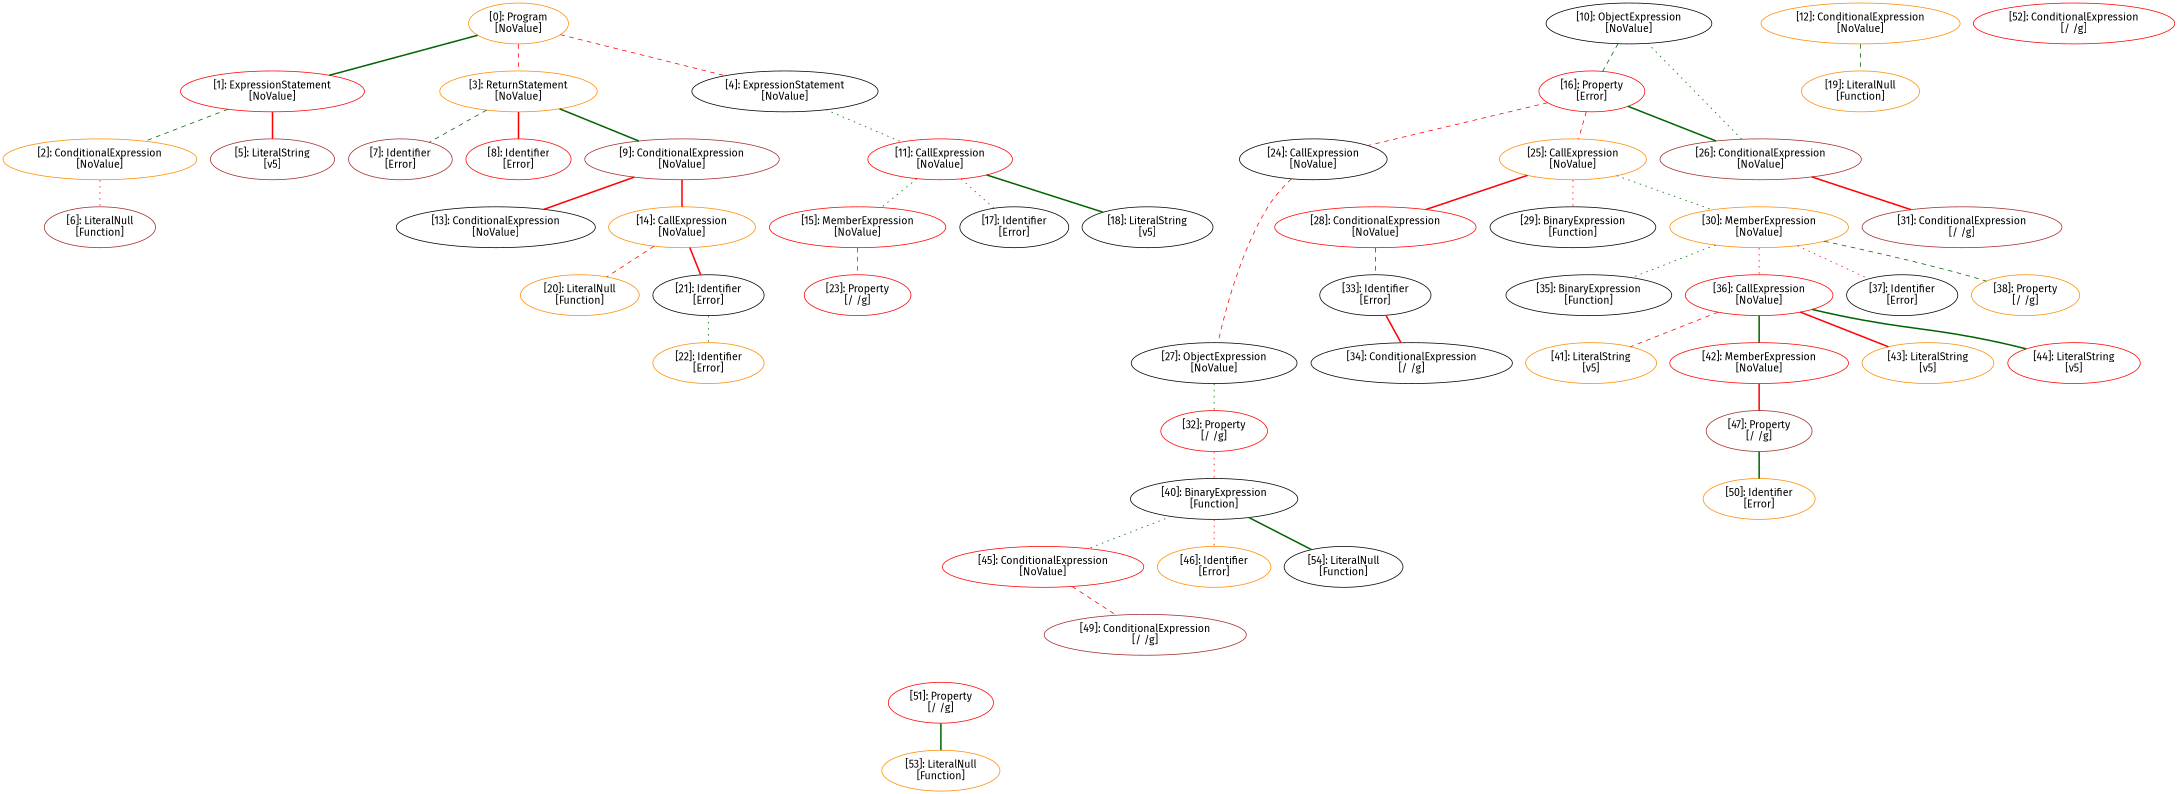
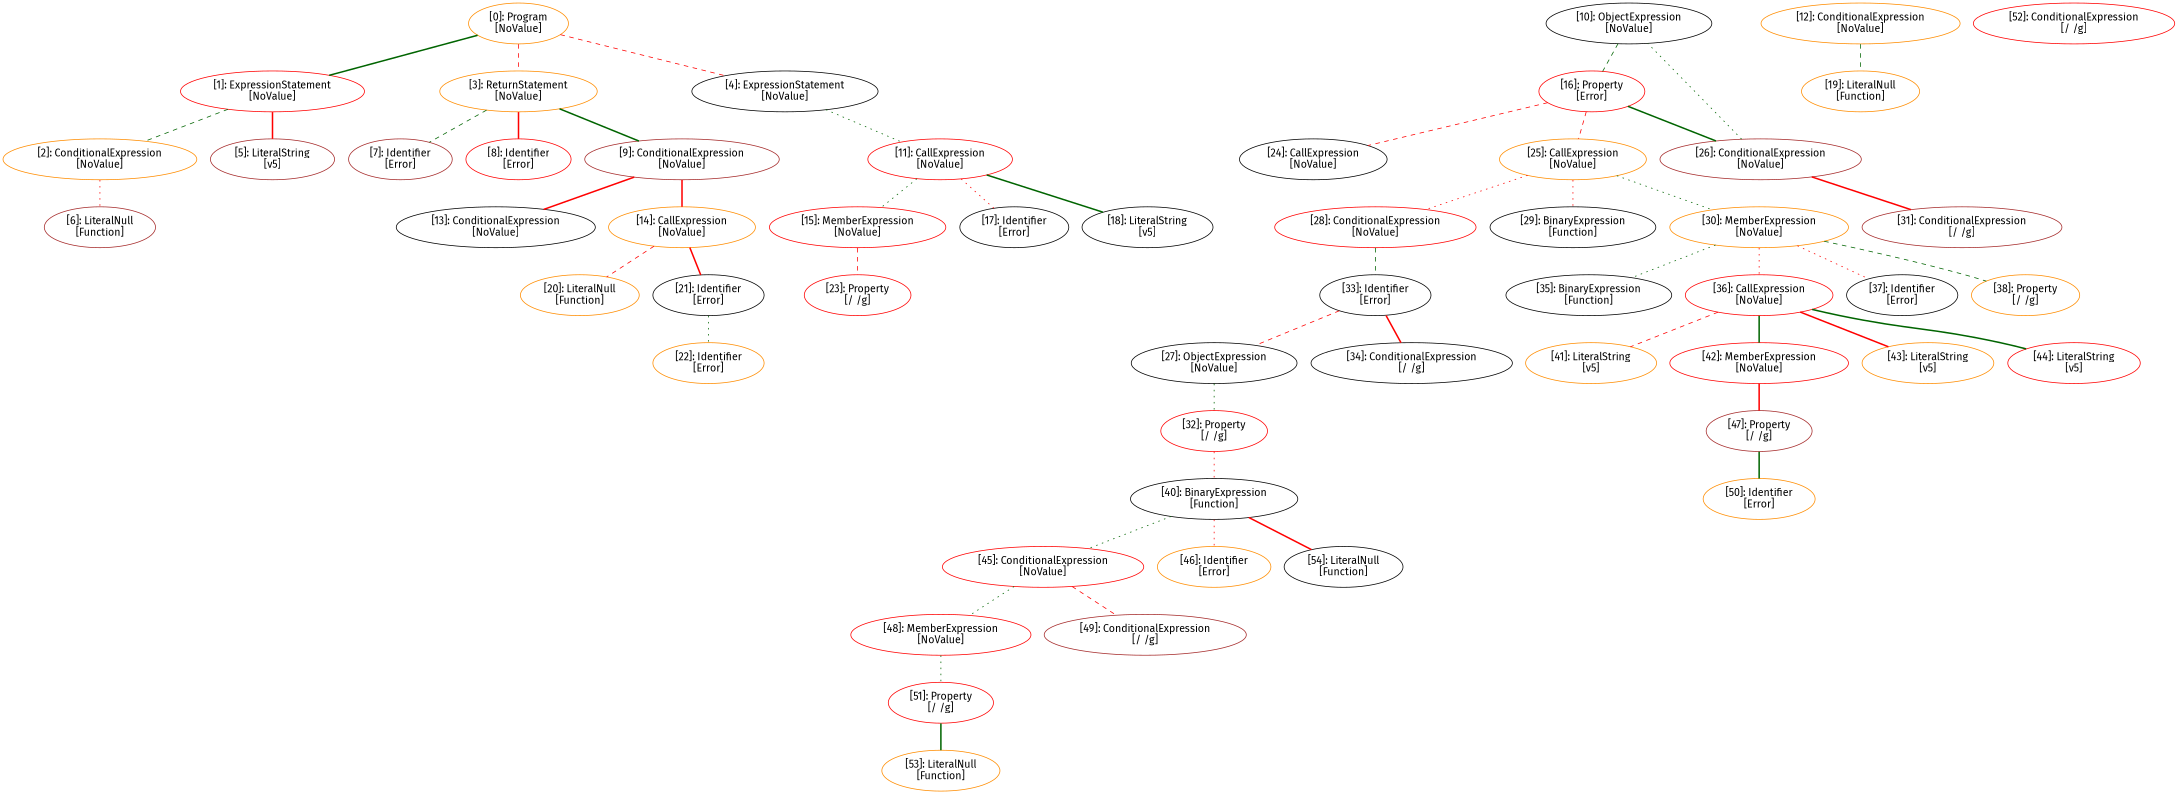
edge "[25]: CallExpression [NoValue]" -- "[28]: ConditionalExpression [NoValue]": style bold -> dotted
edge "[24]: CallExpression [NoValue]" -- "[27]: ObjectExpression [NoValue]": now "[33]: Identifier [Error]" -- "[27]: ObjectExpression [NoValue]"
edge "[40]: BinaryExpression [Function]" -- "[54]: LiteralNull [Function]": color darkgreen -> red
node "[48]: MemberExpression [NoValue]": added
